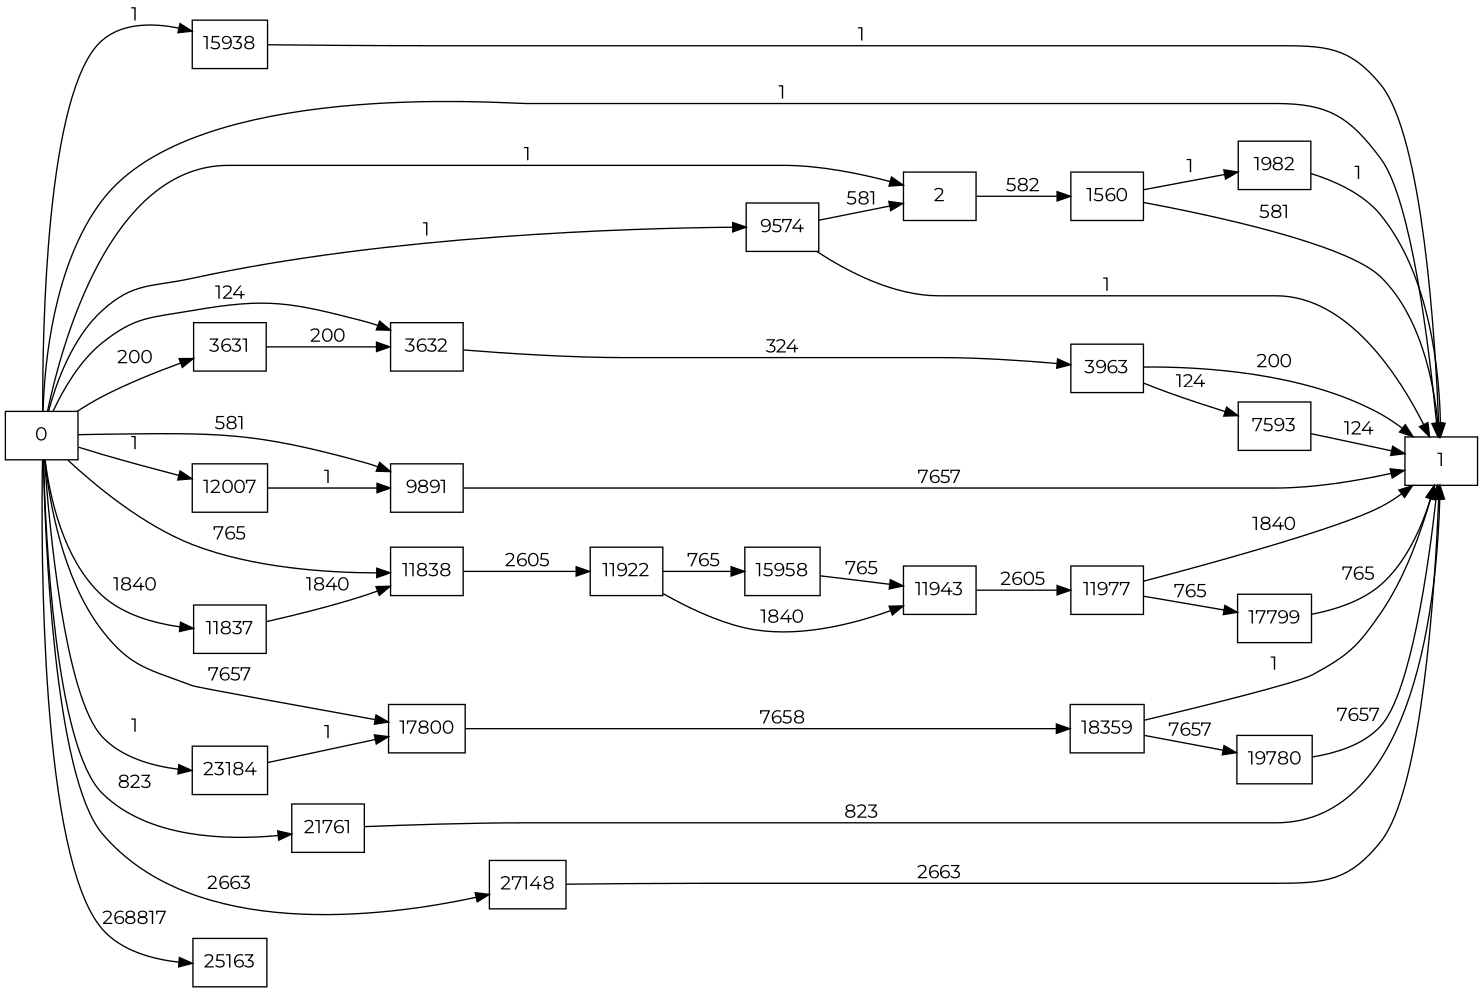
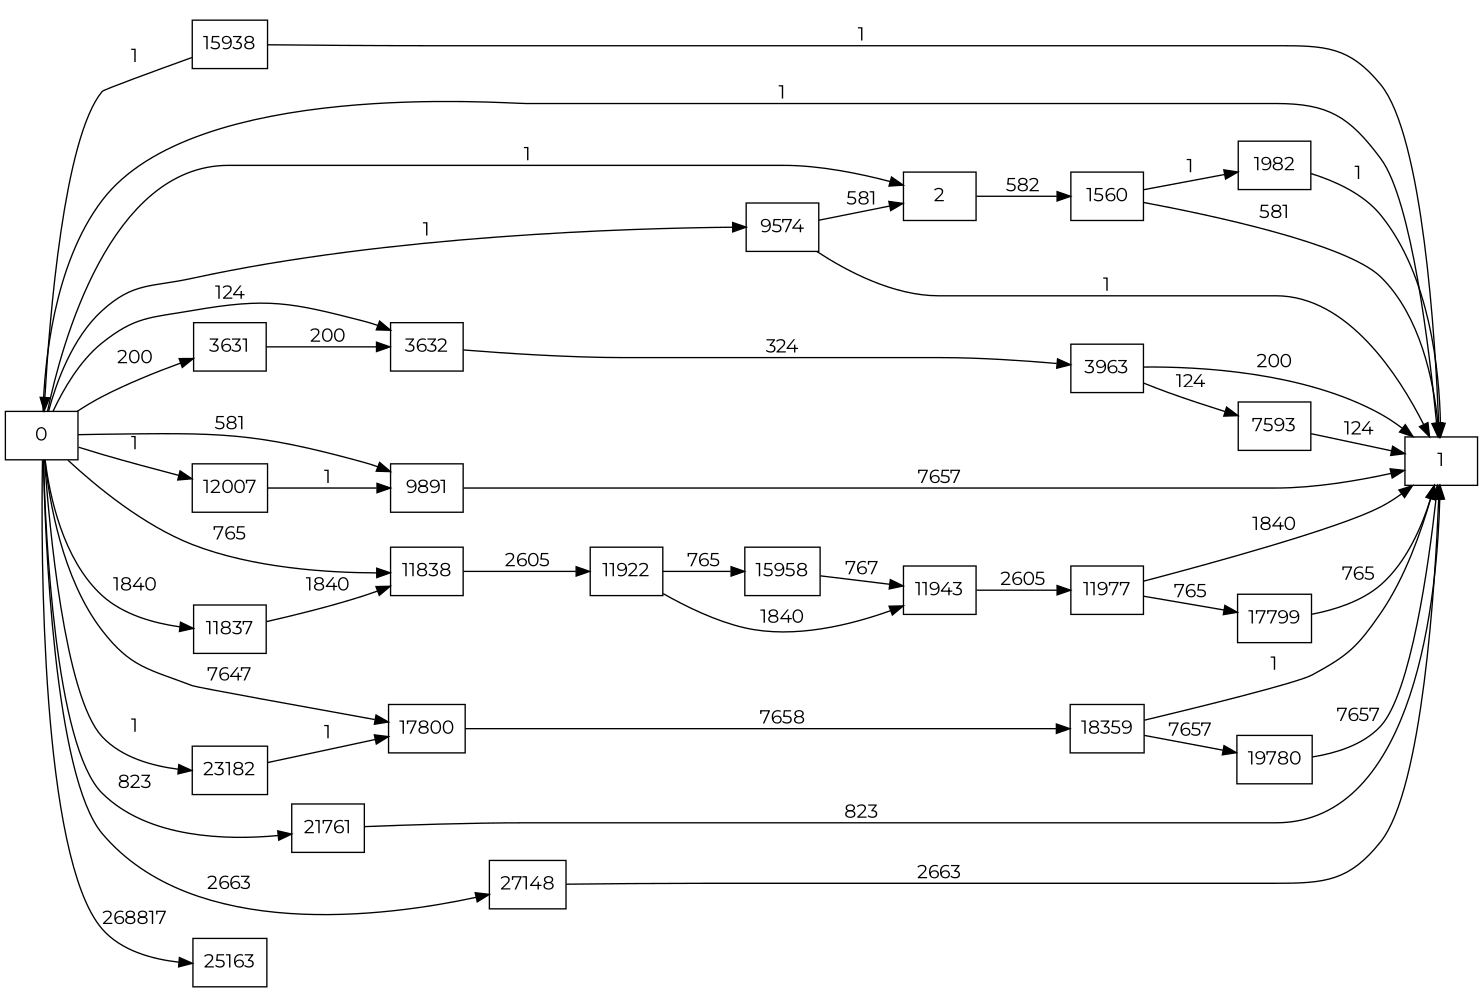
edge "0" -> "15938": reversed
edge "15958" -> "11943": label "765" -> "767"
edge "0" -> "17800": label "7657" -> "7647"
node "23184": label "23184" -> "23182"
